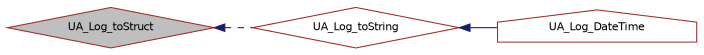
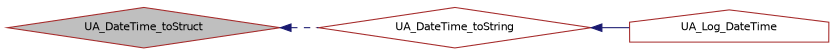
node "UA_Log_toStruct": label "UA_Log_toStruct" -> "UA_DateTime_toStruct"
node "UA_Log_toString": label "UA_Log_toString" -> "UA_DateTime_toString"
